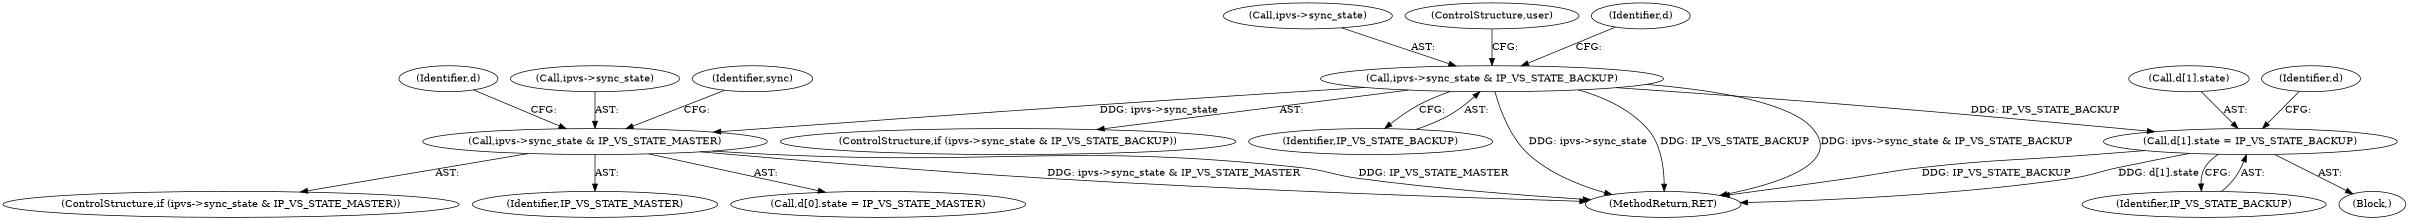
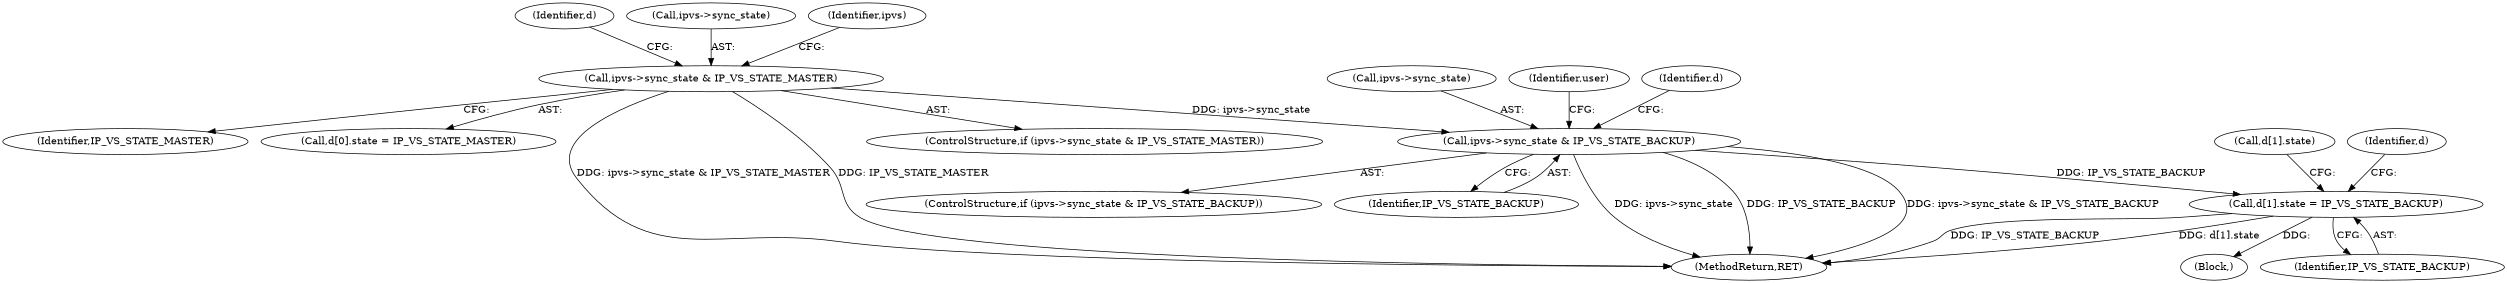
node "(ControlStructure,user)": label "(ControlStructure,user)" -> "(Identifier,user)"
node "(Identifier,sync)": label "(Identifier,sync)" -> "(Identifier,ipvs)"
edge "(Call,ipvs->sync_state & IP_VS_STATE_BACKUP)" -> "(Call,ipvs->sync_state & IP_VS_STATE_MASTER)": reversed
edge "(Call,d[1].state)" -> "(Call,d[1].state = IP_VS_STATE_BACKUP)": label "AST: " -> "CFG: "
edge "(Call,ipvs->sync_state & IP_VS_STATE_MASTER)" -> "(Identifier,IP_VS_STATE_MASTER)": label "AST: " -> "CFG: "
edge "(Call,d[1].state = IP_VS_STATE_BACKUP)" -> "(Block,)": label "AST: " -> "DDG: "
